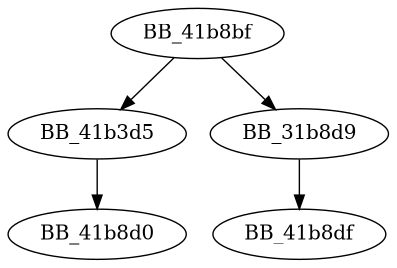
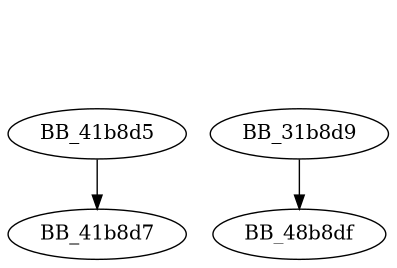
node "BB_41b8bf": removed
node "BB_41b3d5": label "BB_41b3d5" -> "BB_41b8d5"
node "BB_41b8d0": label "BB_41b8d0" -> "BB_41b8d7"
node "BB_41b8df": label "BB_41b8df" -> "BB_48b8df"
